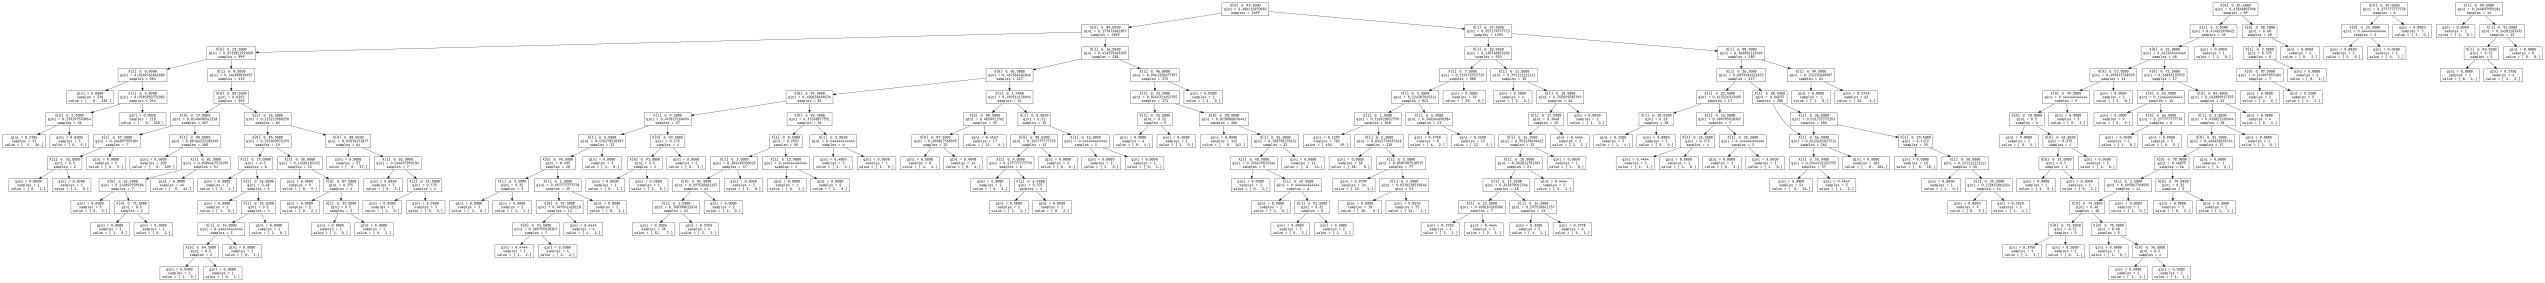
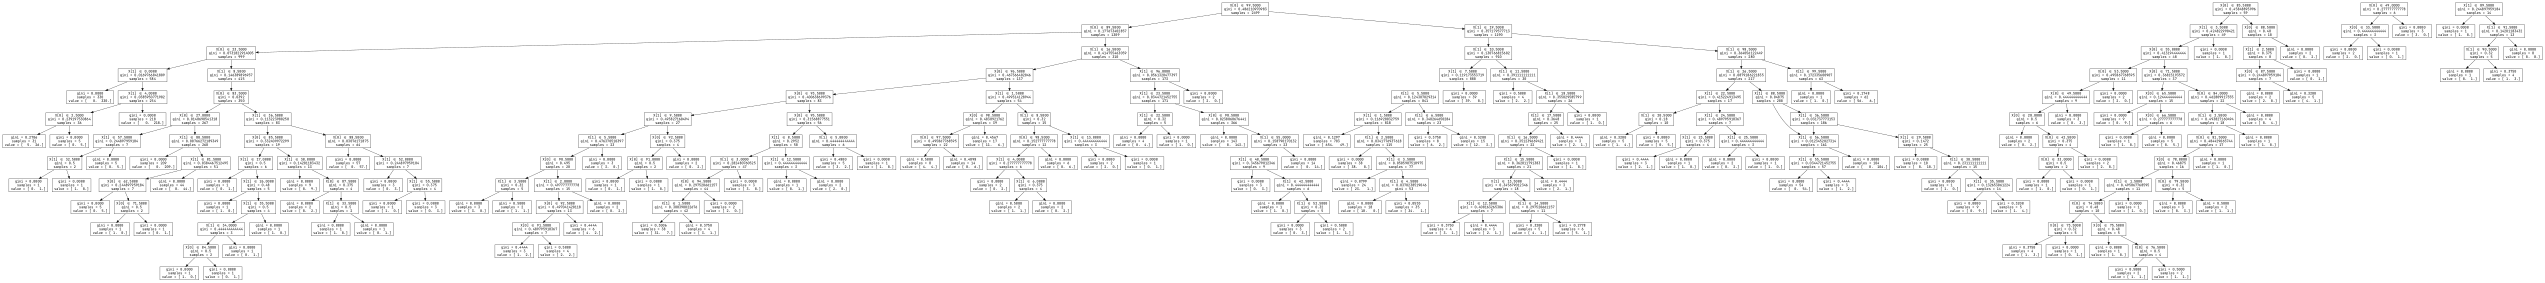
edge "X[1] <= 7.5000 gini = 0.119173553719 samples = 880" -> "X[1] <= 5.5000 gini = 0.124307029314 samples = 841": removed
